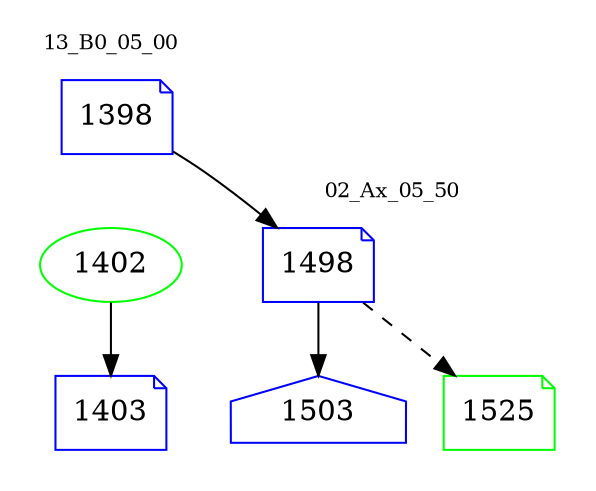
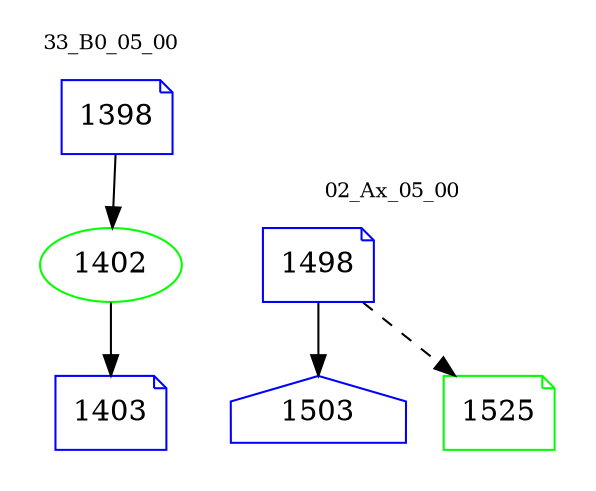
cluster "13_B0_05_00": label "13_B0_05_00" -> "33_B0_05_00"
edge "1398" -> "1498": now "1398" -> "1402"
cluster "02_Ax_05_50": label "02_Ax_05_50" -> "02_Ax_05_00"
